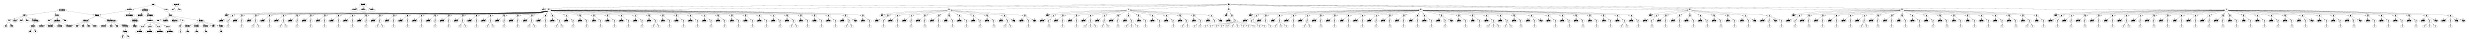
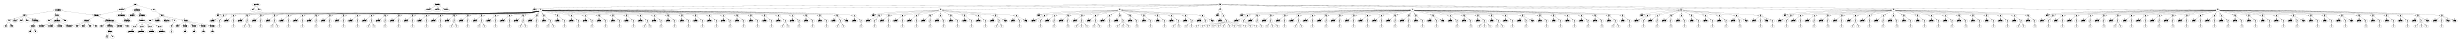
node "change": removed
